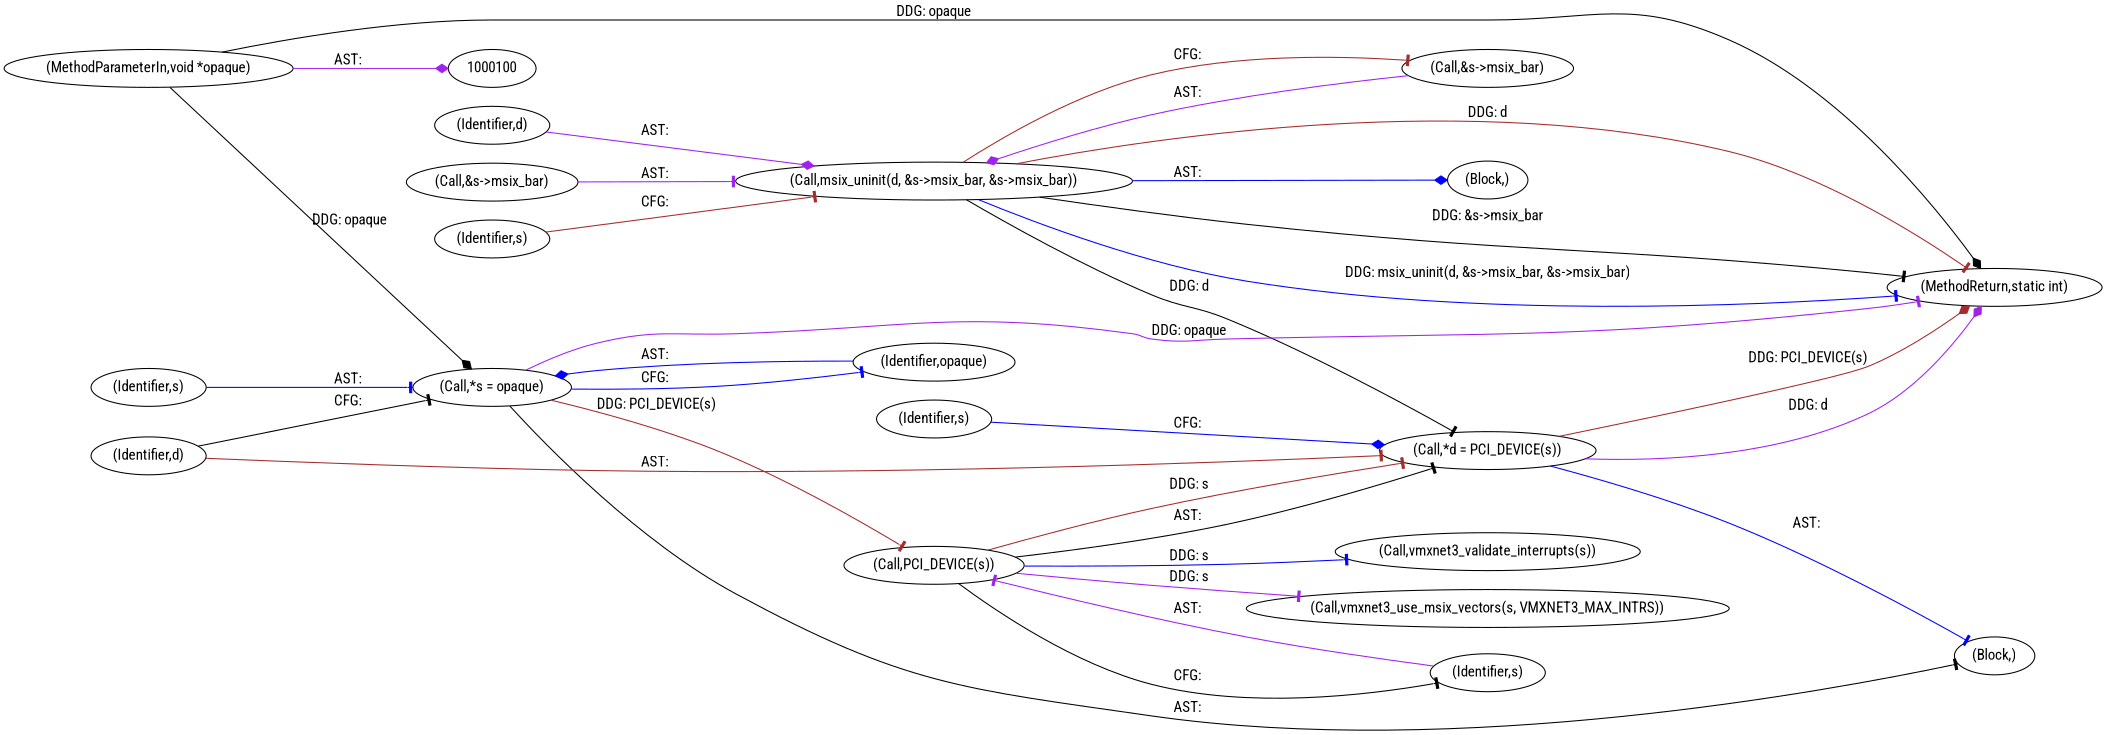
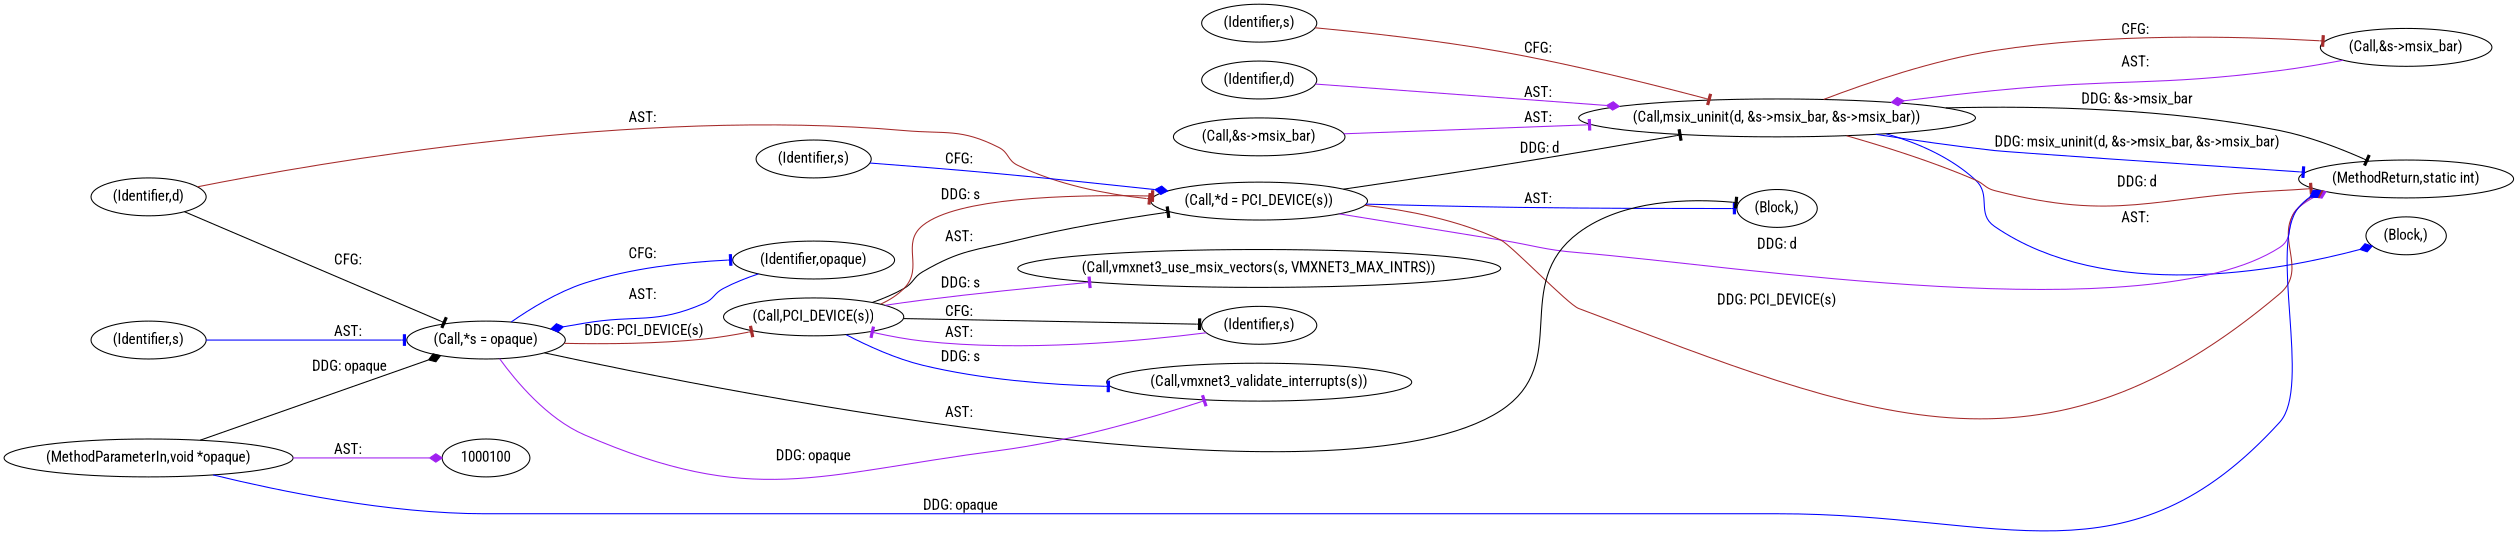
edge "(MethodParameterIn,void *opaque)" -> "(MethodReturn,static int)": color black -> blue
edge "(Call,msix_uninit(d, &s->msix_bar, &s->msix_bar))" -> "(Call,*d = PCI_DEVICE(s))": reversed
edge "(Call,*s = opaque)" -> "(MethodReturn,static int)": now "(Call,*s = opaque)" -> "(Call,vmxnet3_validate_interrupts(s))"
